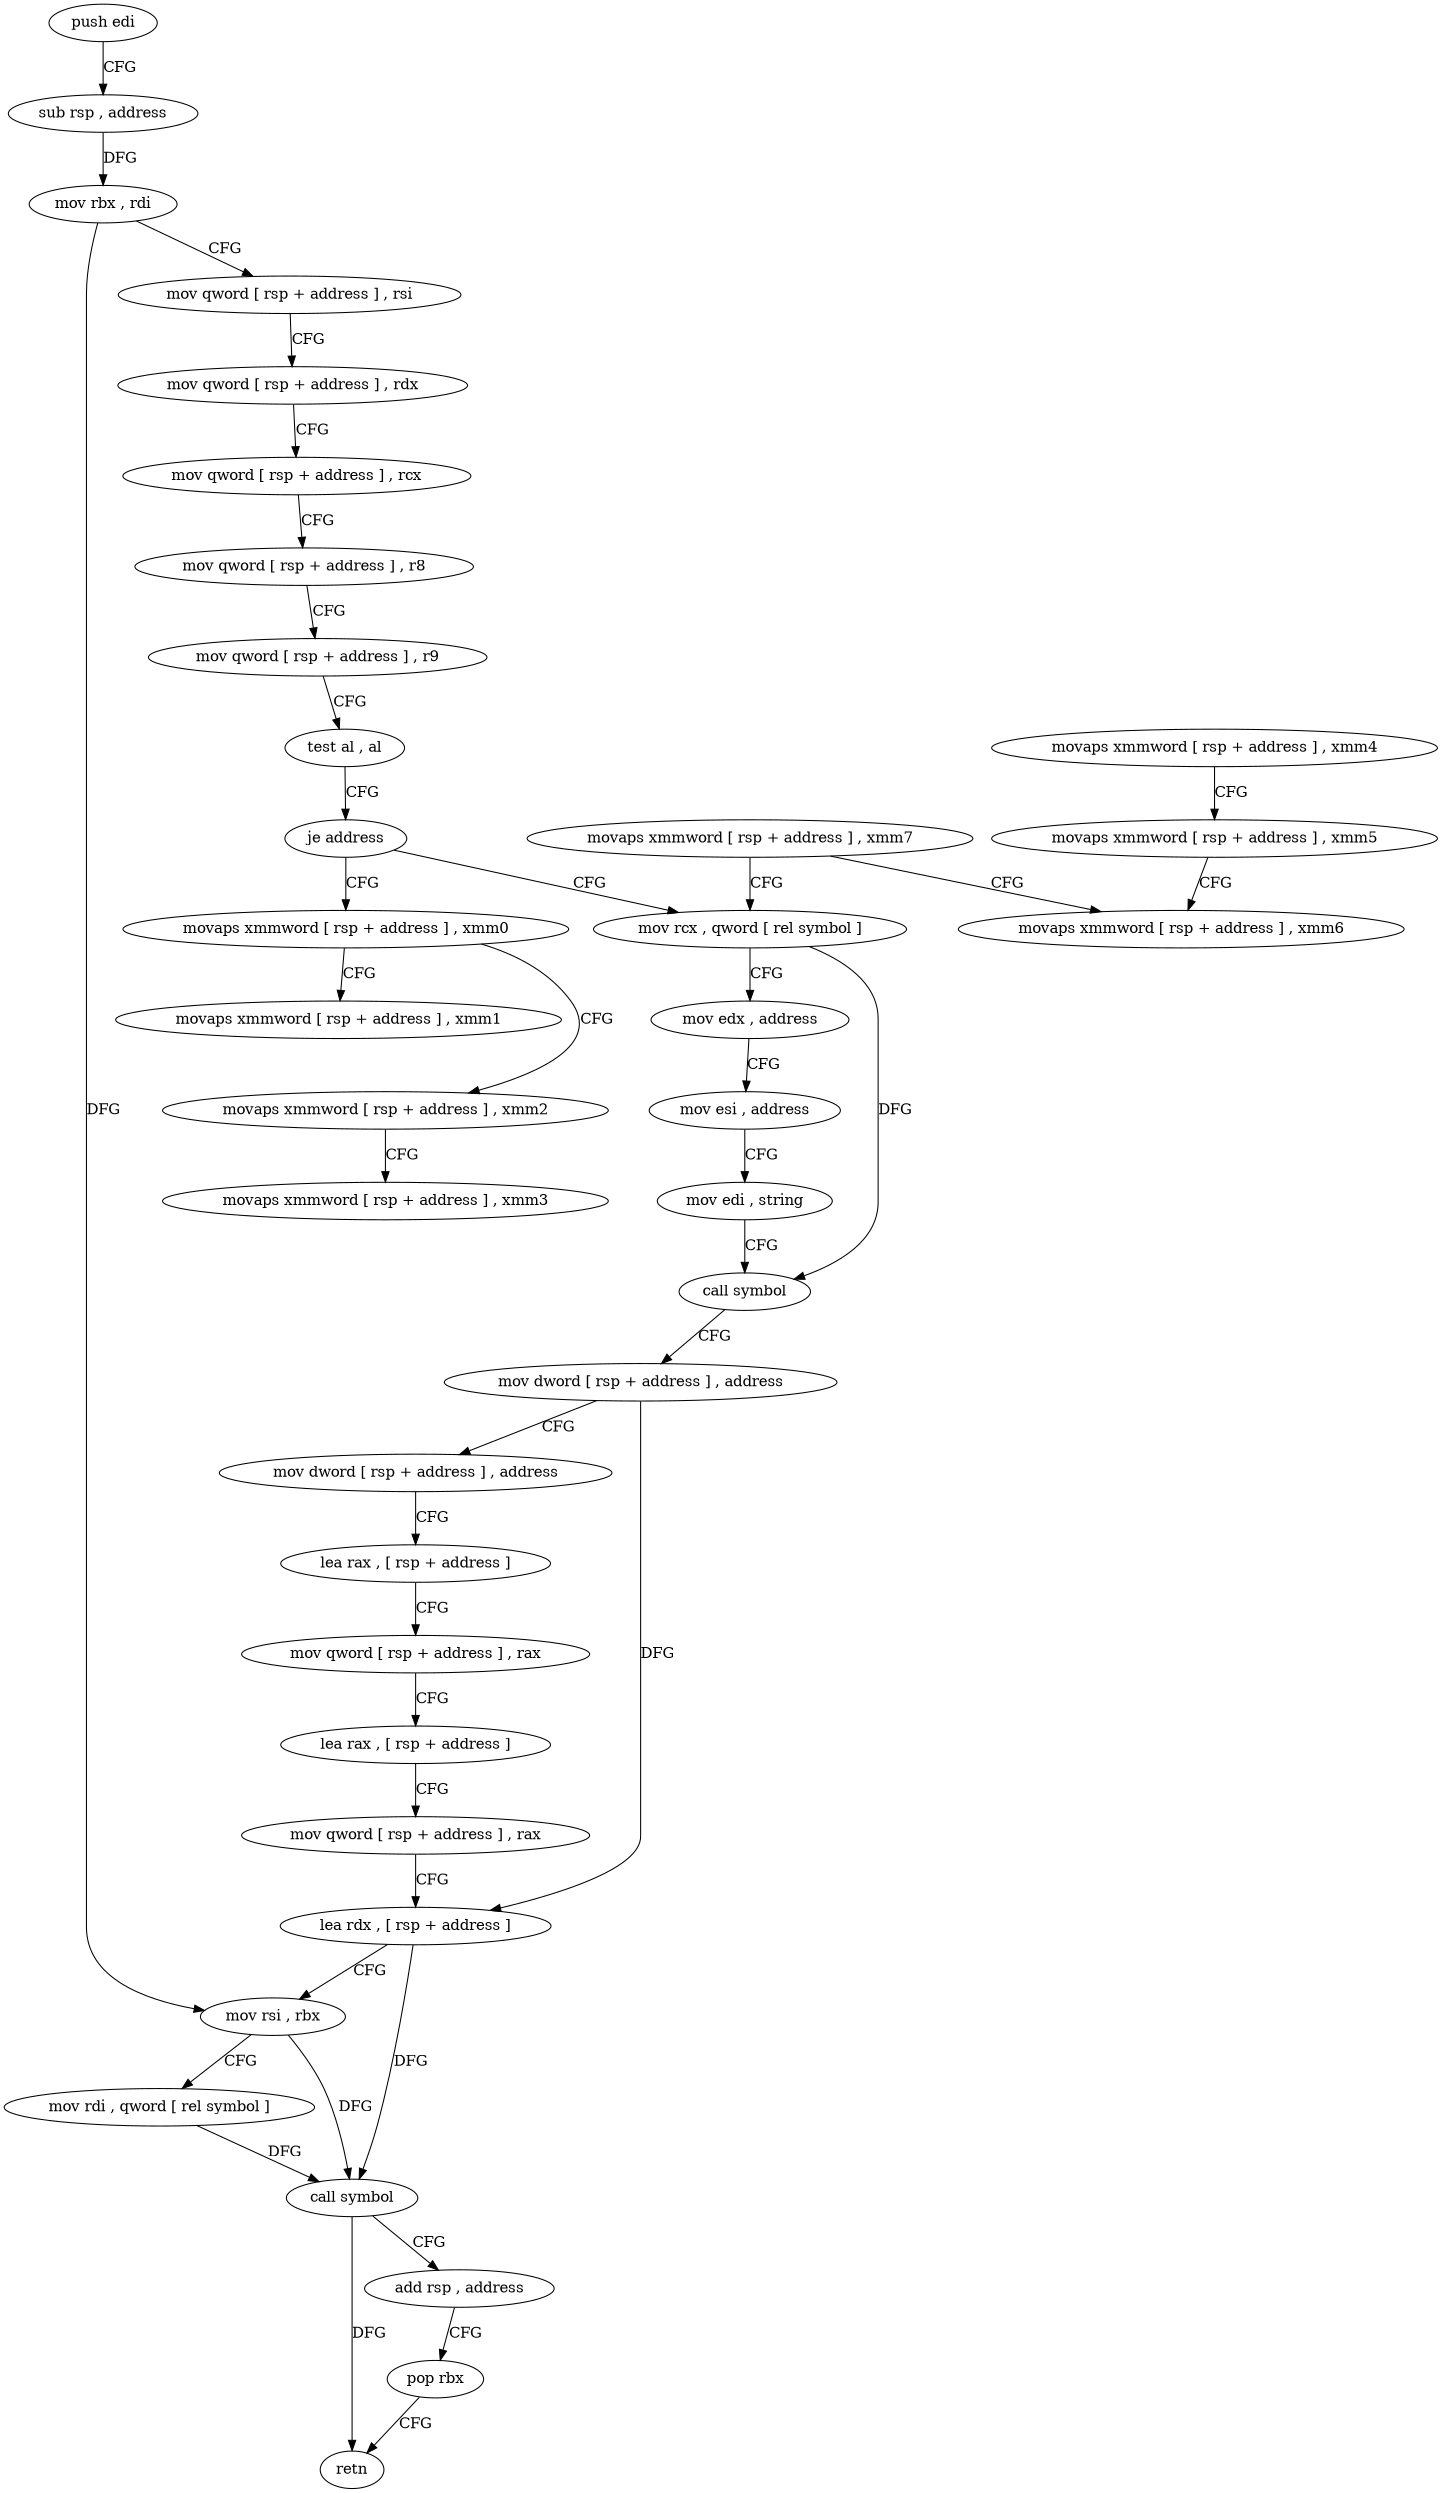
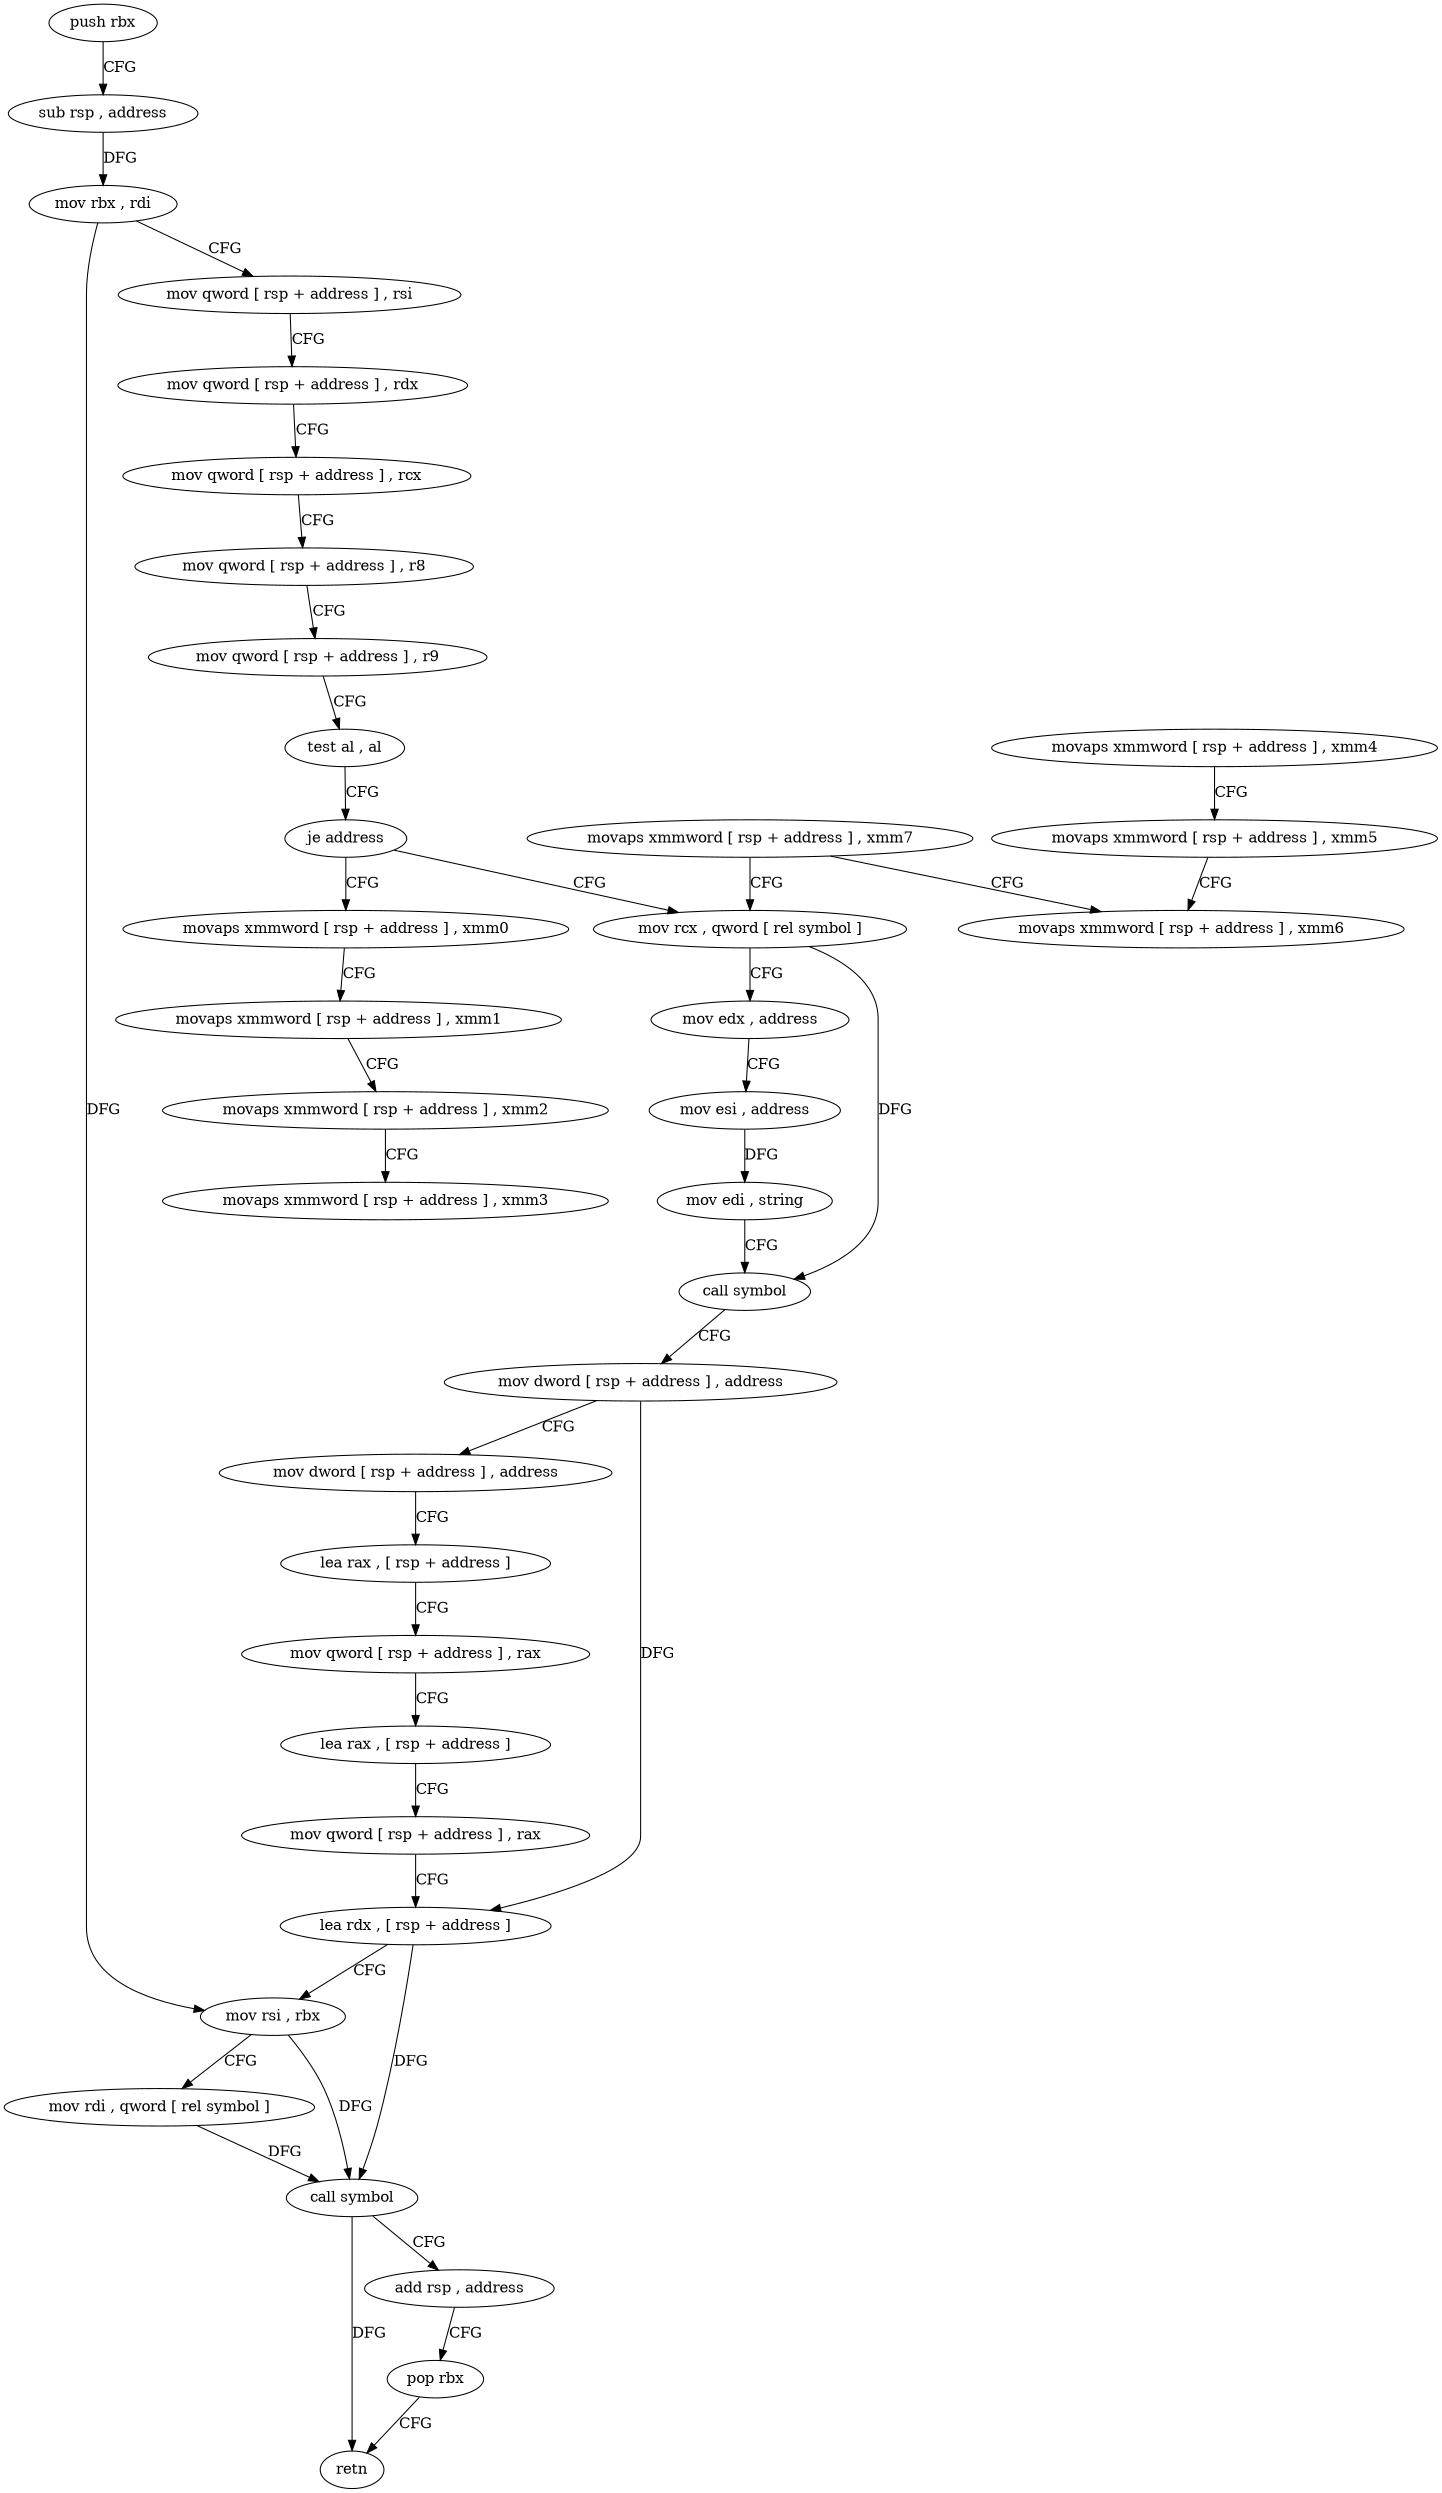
node "push edi": label "push edi" -> "push rbx"
edge "movaps xmmword [ rsp + address ] , xmm0" -> "movaps xmmword [ rsp + address ] , xmm2": now "movaps xmmword [ rsp + address ] , xmm1" -> "movaps xmmword [ rsp + address ] , xmm2"
edge "mov esi , address" -> "mov edi , string": label "CFG" -> "DFG"
